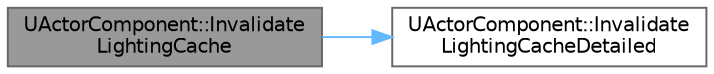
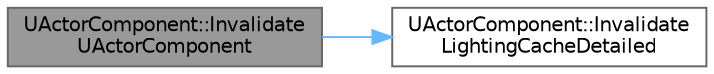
node "UActorComponent::Invalidate LightingCache": label "UActorComponent::Invalidate LightingCache" -> "UActorComponent::Invalidate UActorComponent"
